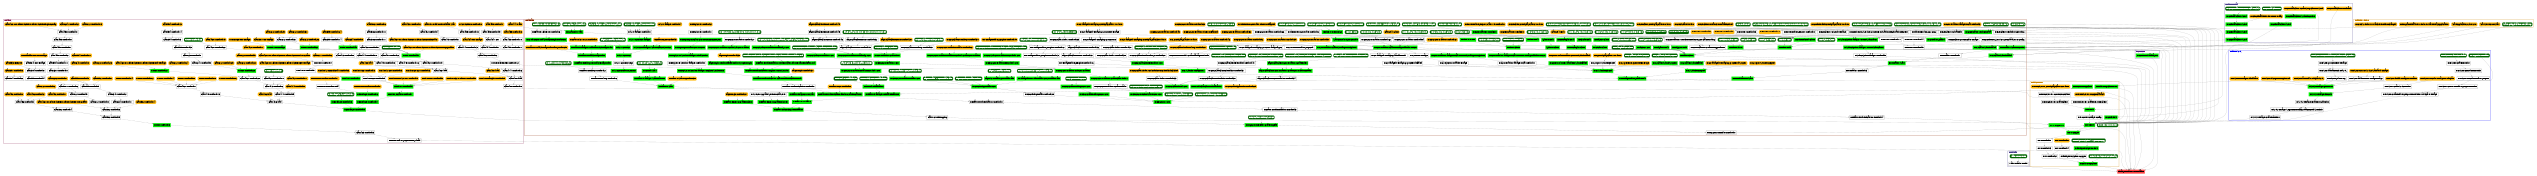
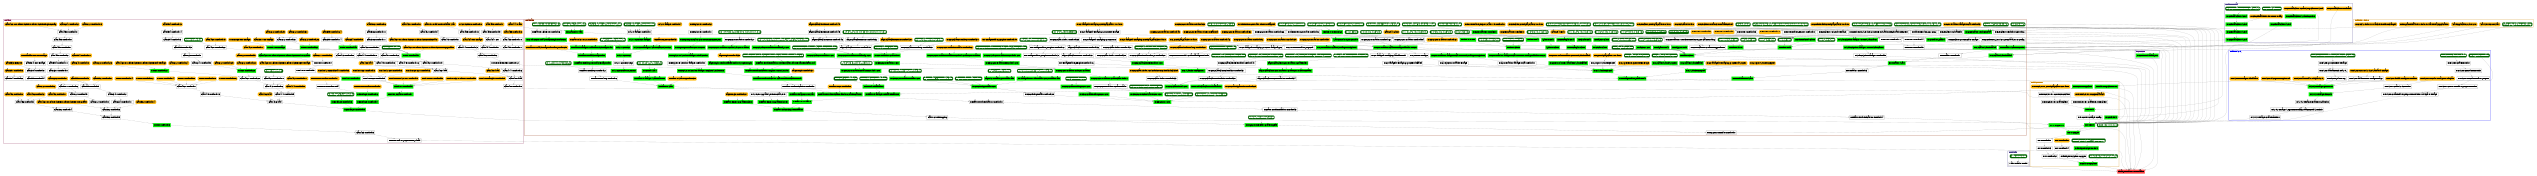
node "Class468::OzWebserviceAPI.IWebserviceAPI.DriverCreate": fillcolor darkgoldenrod1 -> green2
